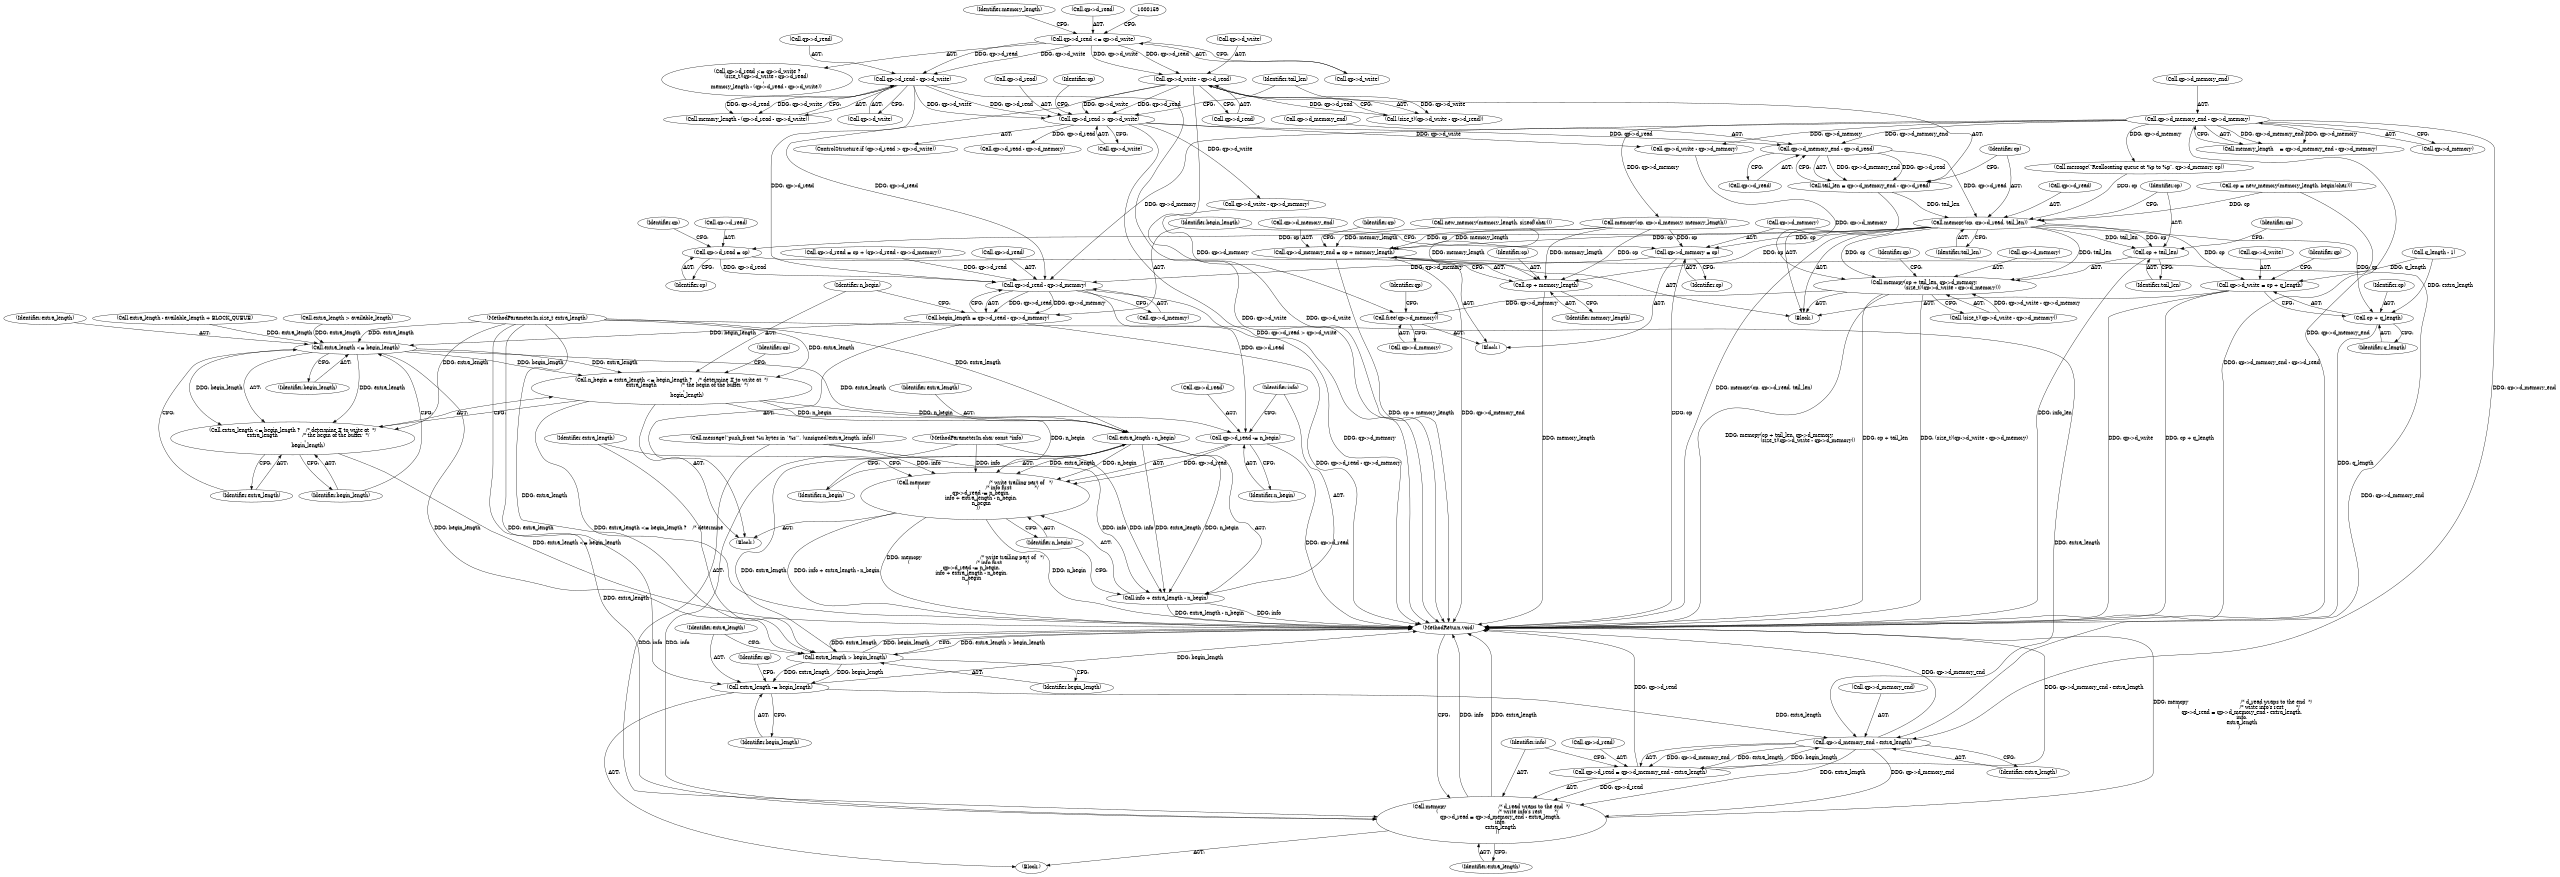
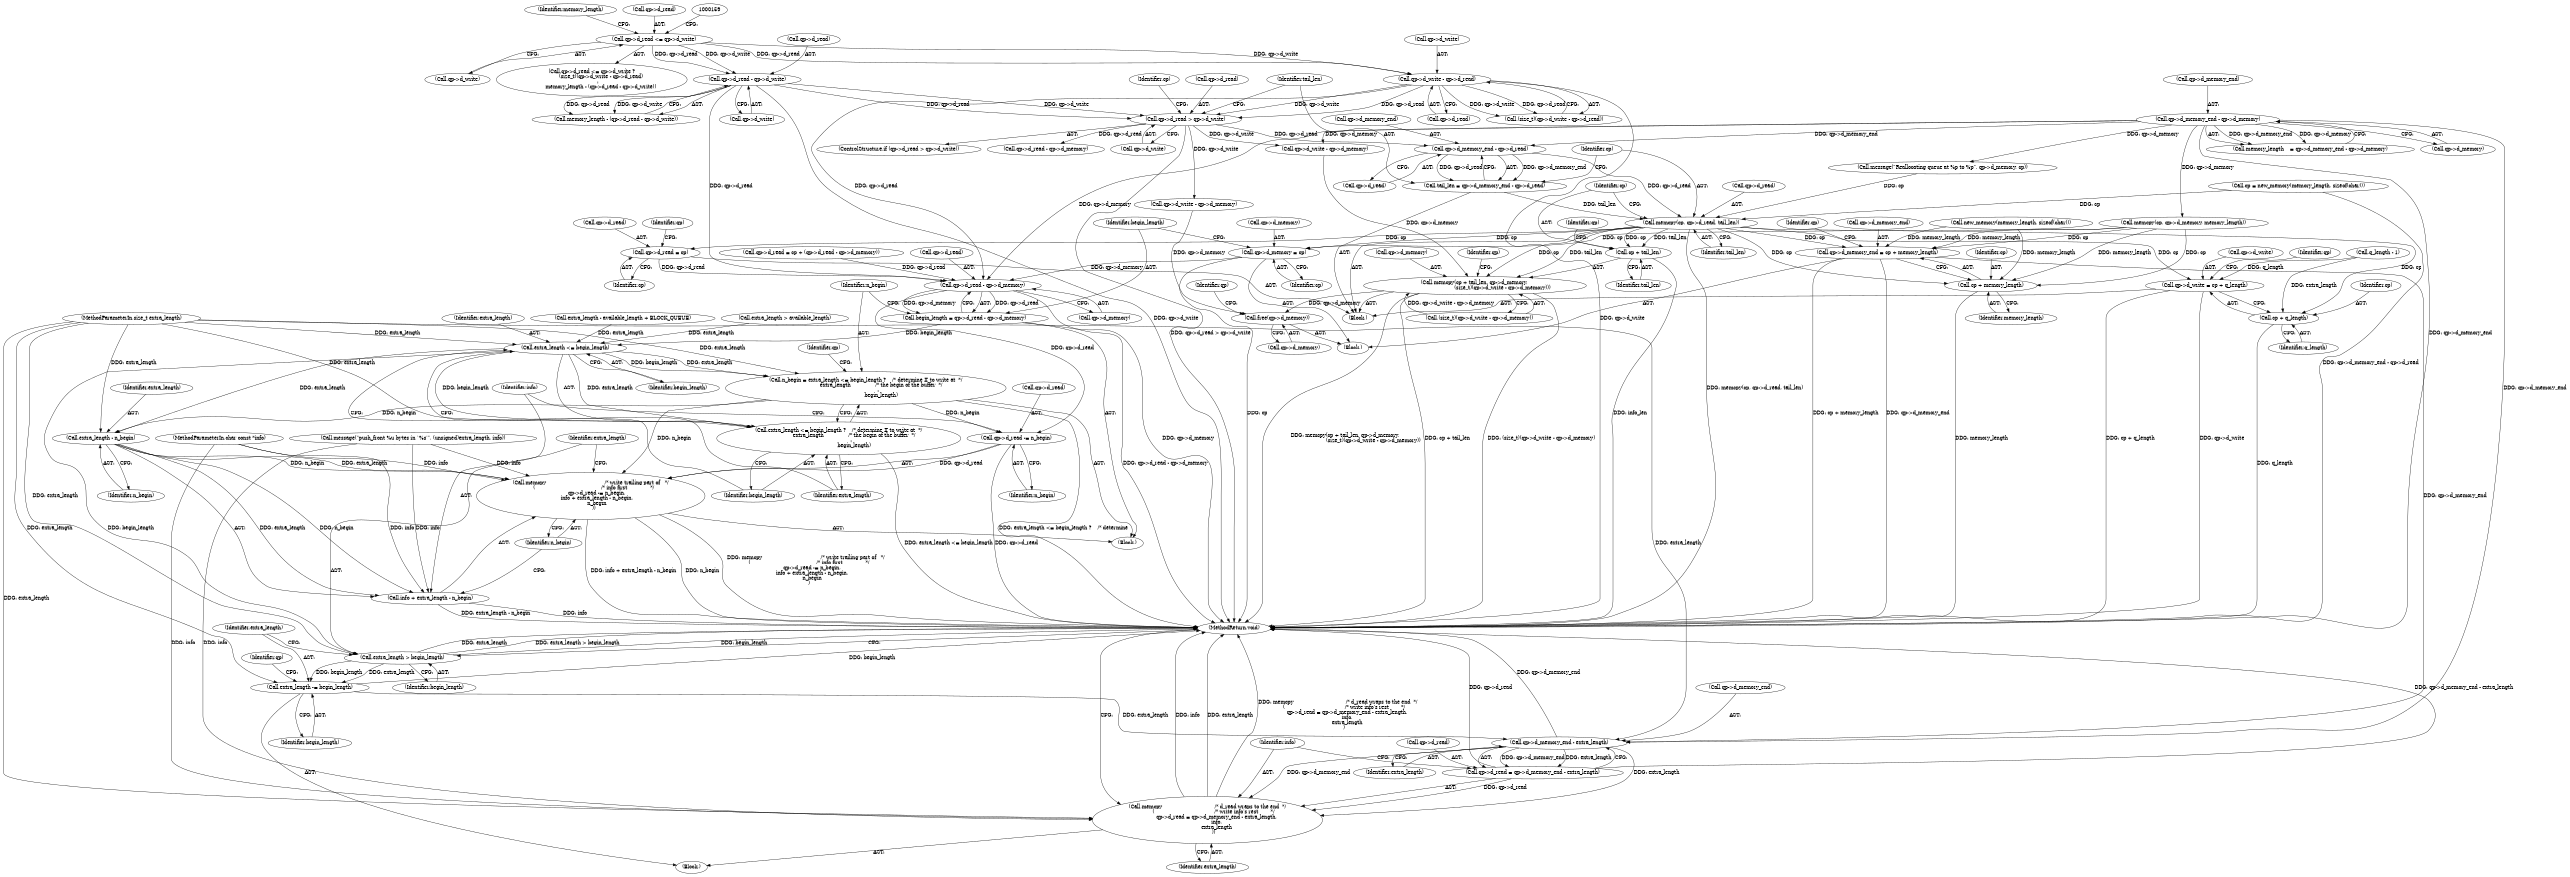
node "(Call,cp = new_memory(memory_length, begin(char)))": label "(Call,cp = new_memory(memory_length, begin(char)))" -> "(Call,cp = new_memory(memory_length, sizeof(char)))"
edge "(Call,extra_length - n_begin)" -> "(Call,extra_length > begin_length)": removed, label "DDG: extra_length"
edge "(Call,qp->d_read = qp->d_memory_end - extra_length)" -> "(Call,qp->d_memory_end - extra_length)": label "DDG: begin_length" -> "CFG: "
